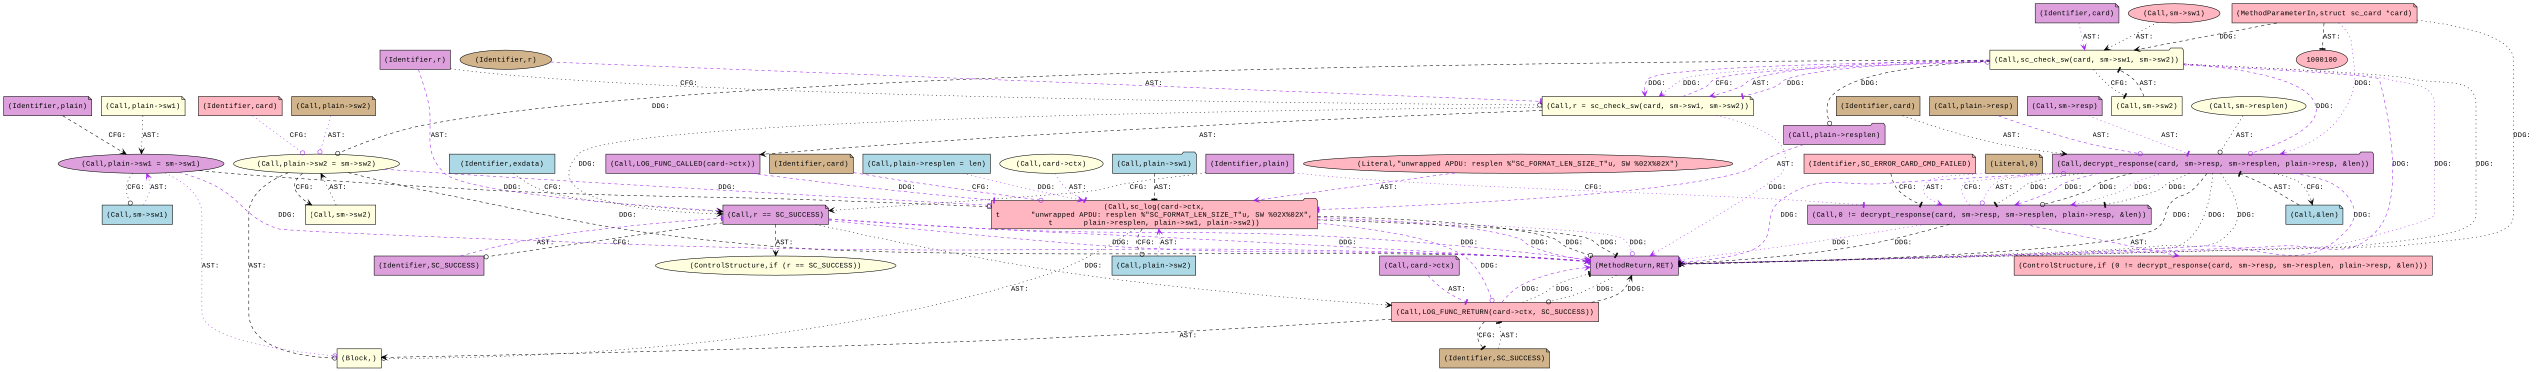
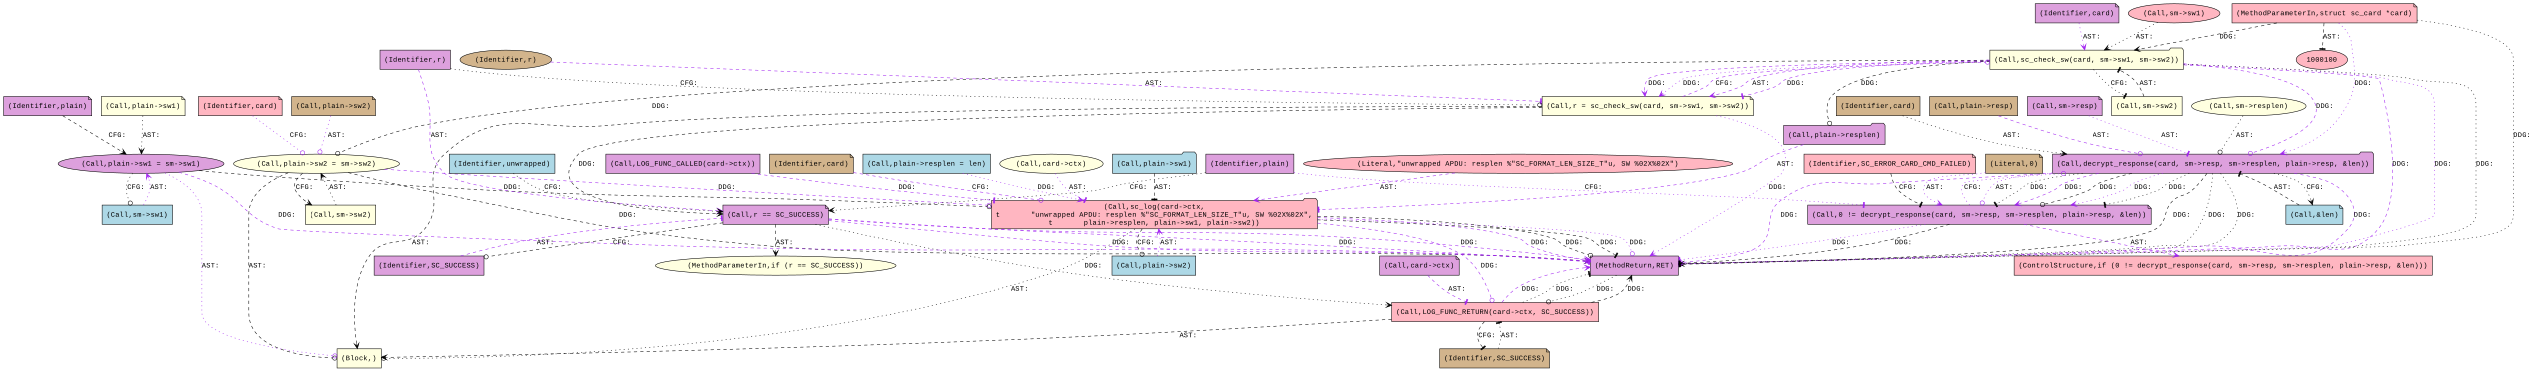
edge "(Call,r = sc_check_sw(card, sm->sw1, sm->sw2))" -> "(Call,r == SC_SUCCESS)": style dotted -> dashed
edge "(Call,r = sc_check_sw(card, sm->sw1, sm->sw2))" -> "(Call,LOG_FUNC_CALLED(card->ctx))": now "(Call,r = sc_check_sw(card, sm->sw1, sm->sw2))" -> "(Block,)"
node "(Identifier,exdata)": label "(Identifier,exdata)" -> "(Identifier,unwrapped)"
node "(ControlStructure,if (r == SC_SUCCESS))": label "(ControlStructure,if (r == SC_SUCCESS))" -> "(MethodParameterIn,if (r == SC_SUCCESS))"
